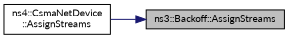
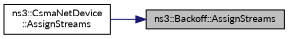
node "ns4::CsmaNetDevice ::AssignStreams": label "ns4::CsmaNetDevice ::AssignStreams" -> "ns3::CsmaNetDevice ::AssignStreams"
